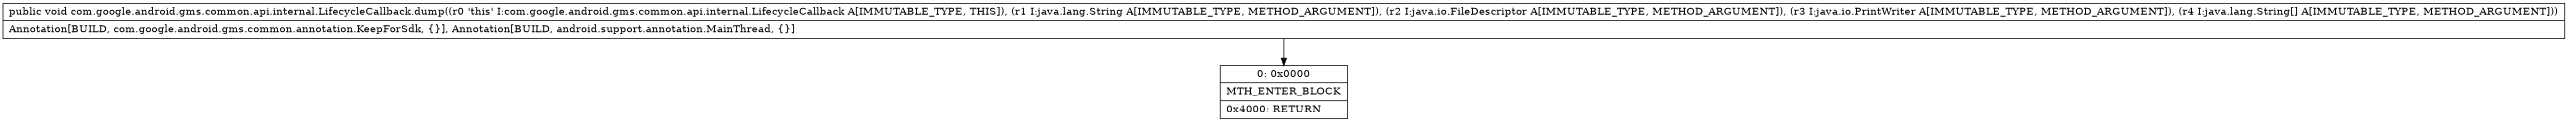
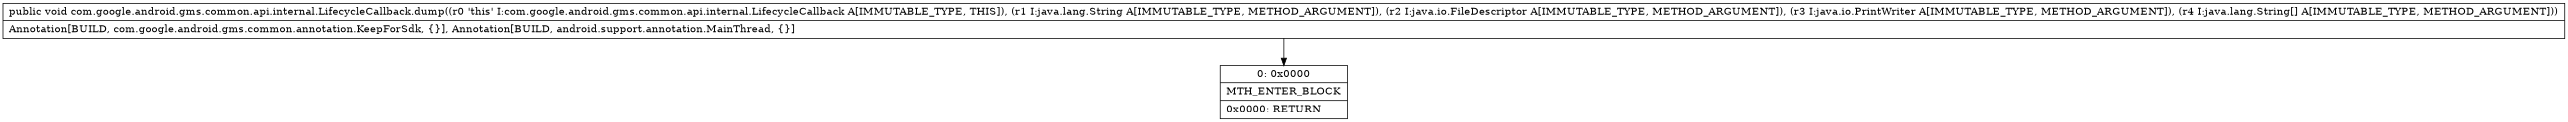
node "0: 0x0000": text "0x4000: RETURN" -> "0x0000: RETURN"
